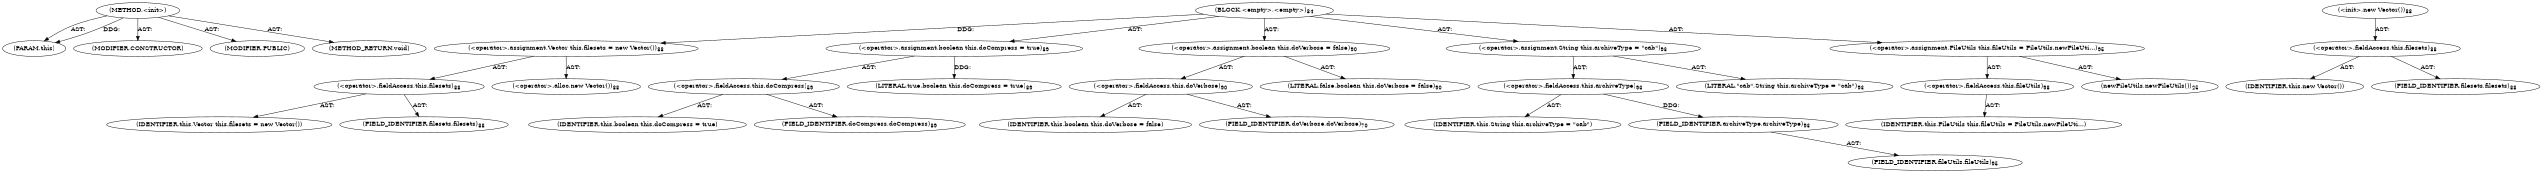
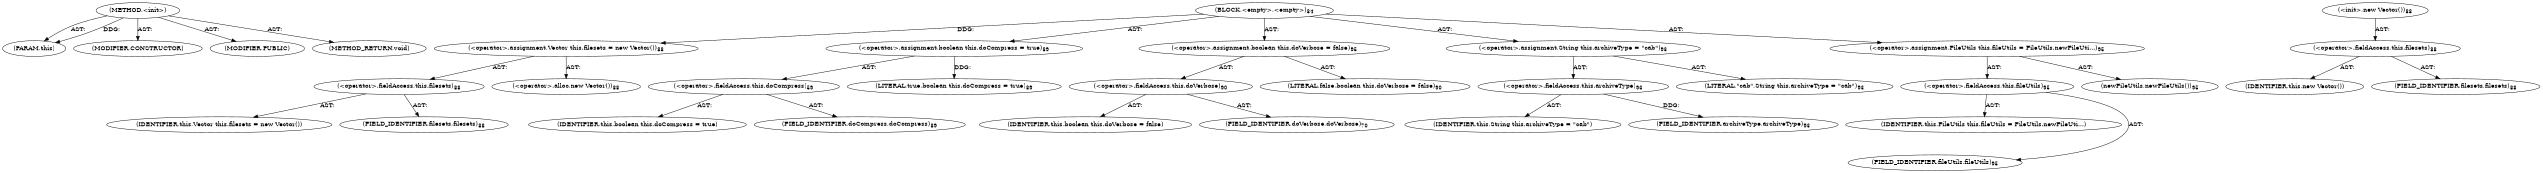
node "(<operator>.assignment,boolean this.doVerbose = false)": text "90" -> "95"
node "(<operator>.fieldAccess,this.fileUtils)": text "98" -> "95"
node "(newFileUtils,newFileUtils())": text "25" -> "95"
edge "(FIELD_IDENTIFIER,archiveType,archiveType)" -> "(FIELD_IDENTIFIER,fileUtils,fileUtils)": now "(<operator>.fieldAccess,this.fileUtils)" -> "(FIELD_IDENTIFIER,fileUtils,fileUtils)"
